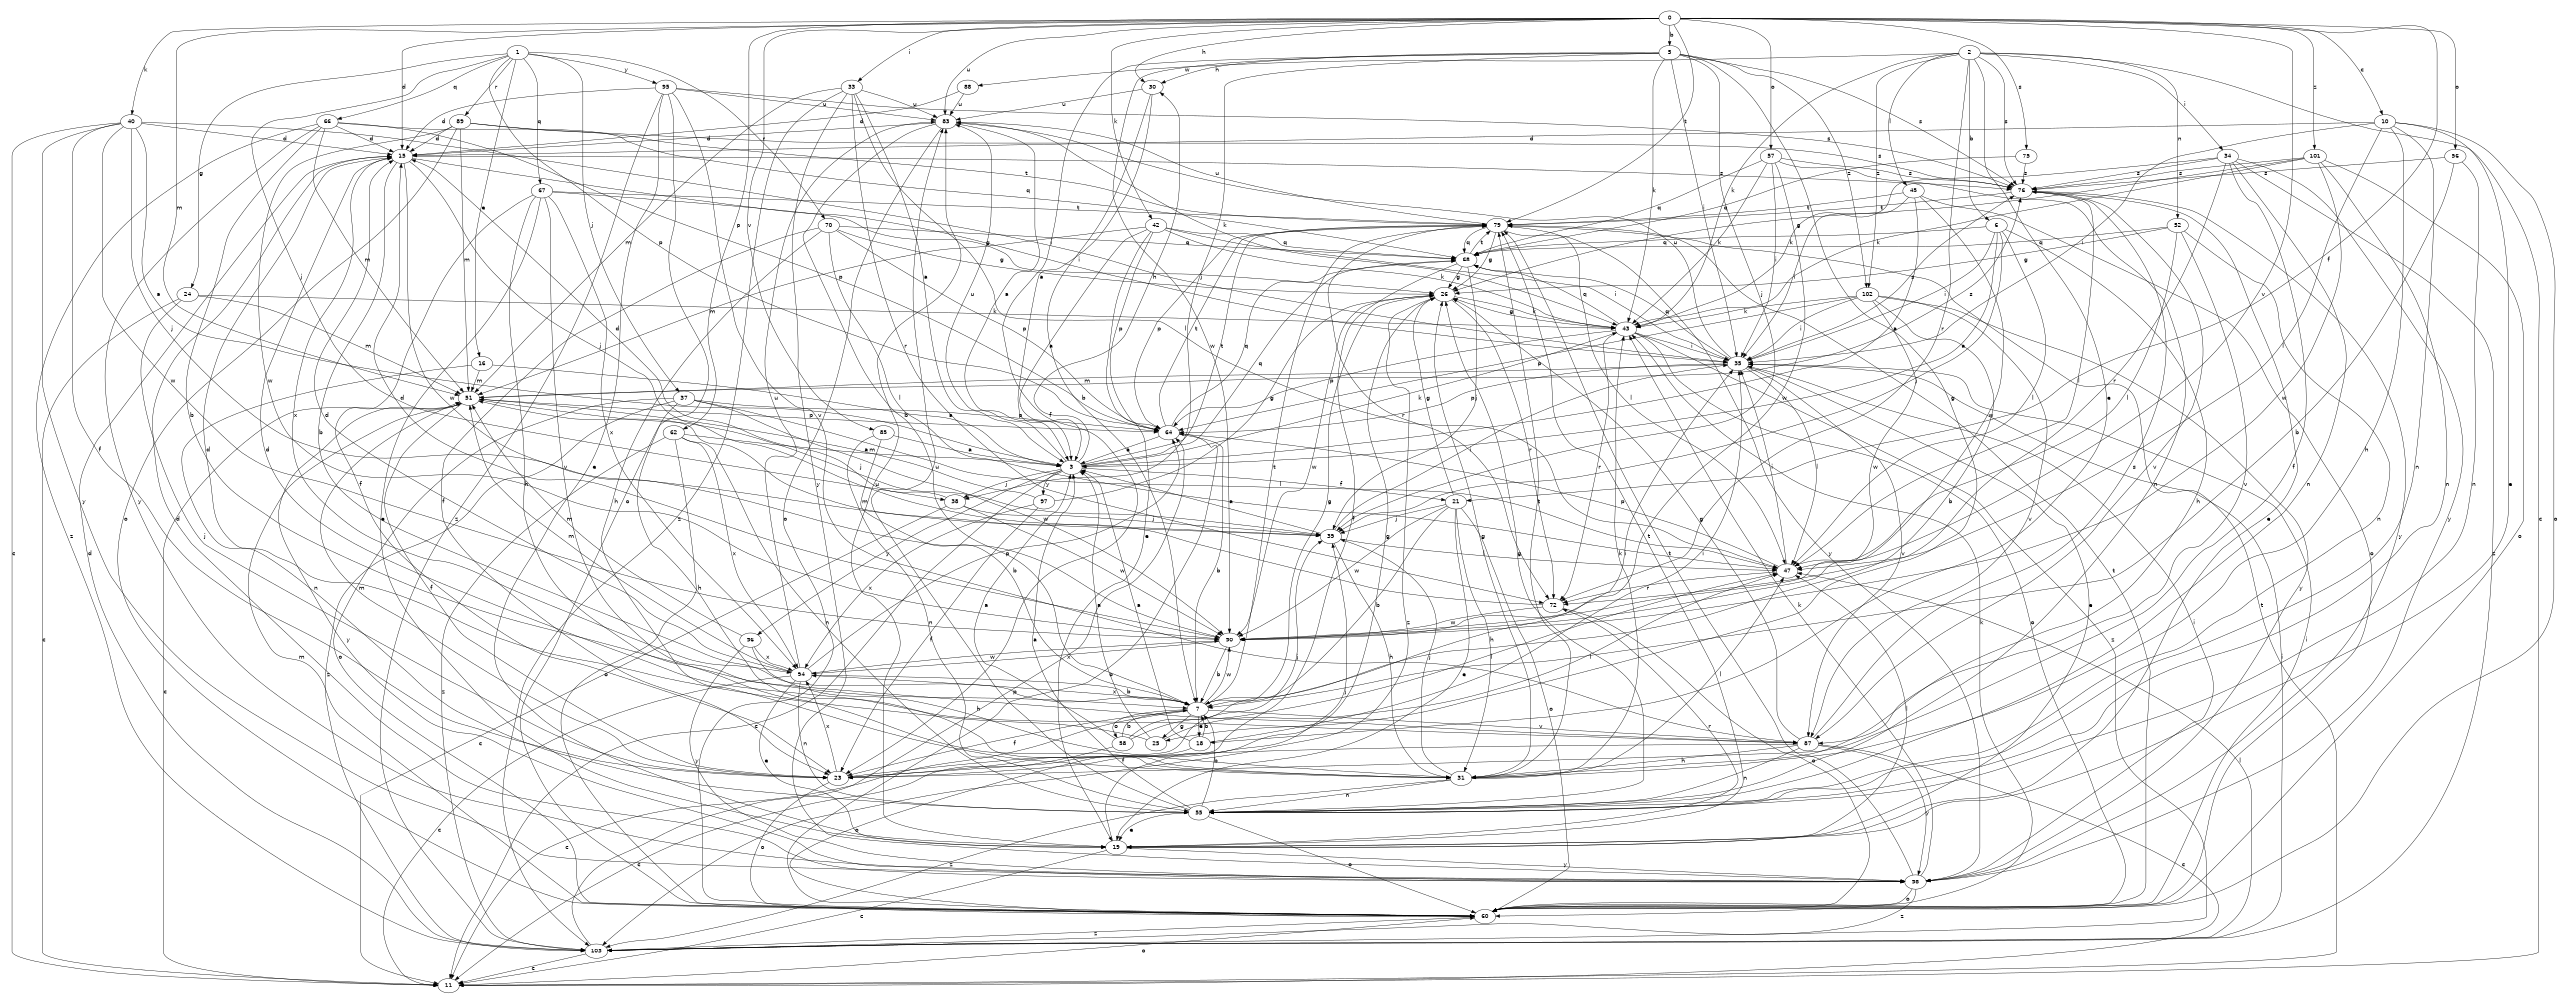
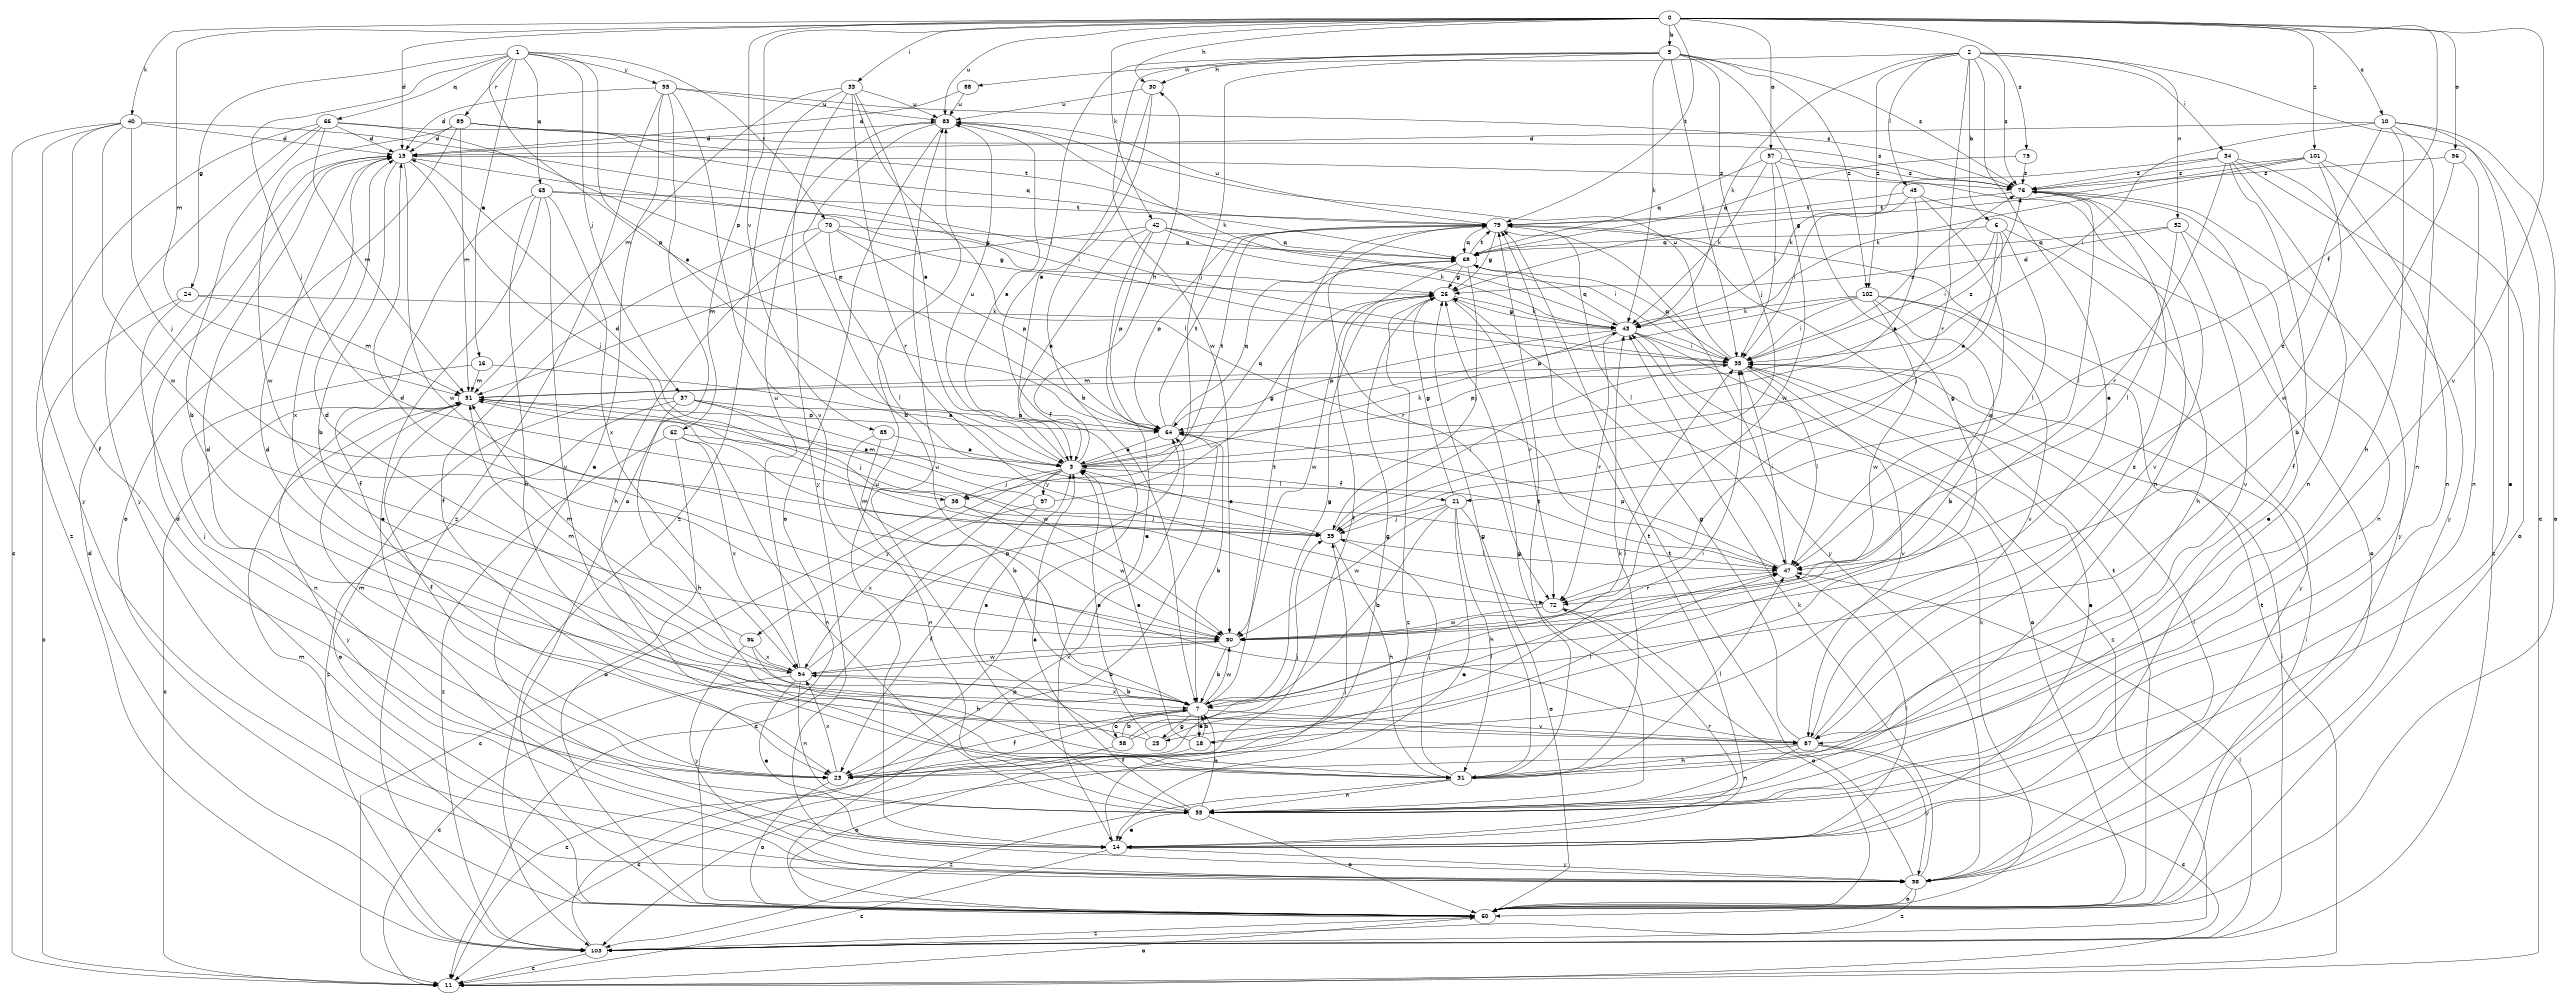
edge "0" -> "47": now "0" -> "87"
node "67": label "67" -> "65"
edge "52" -> "26": label "g" -> "d"
edge "10" -> "47": label "l" -> "c"
edge "40" -> "3": now "1" -> "3"
node "19": label "19" -> "14"
